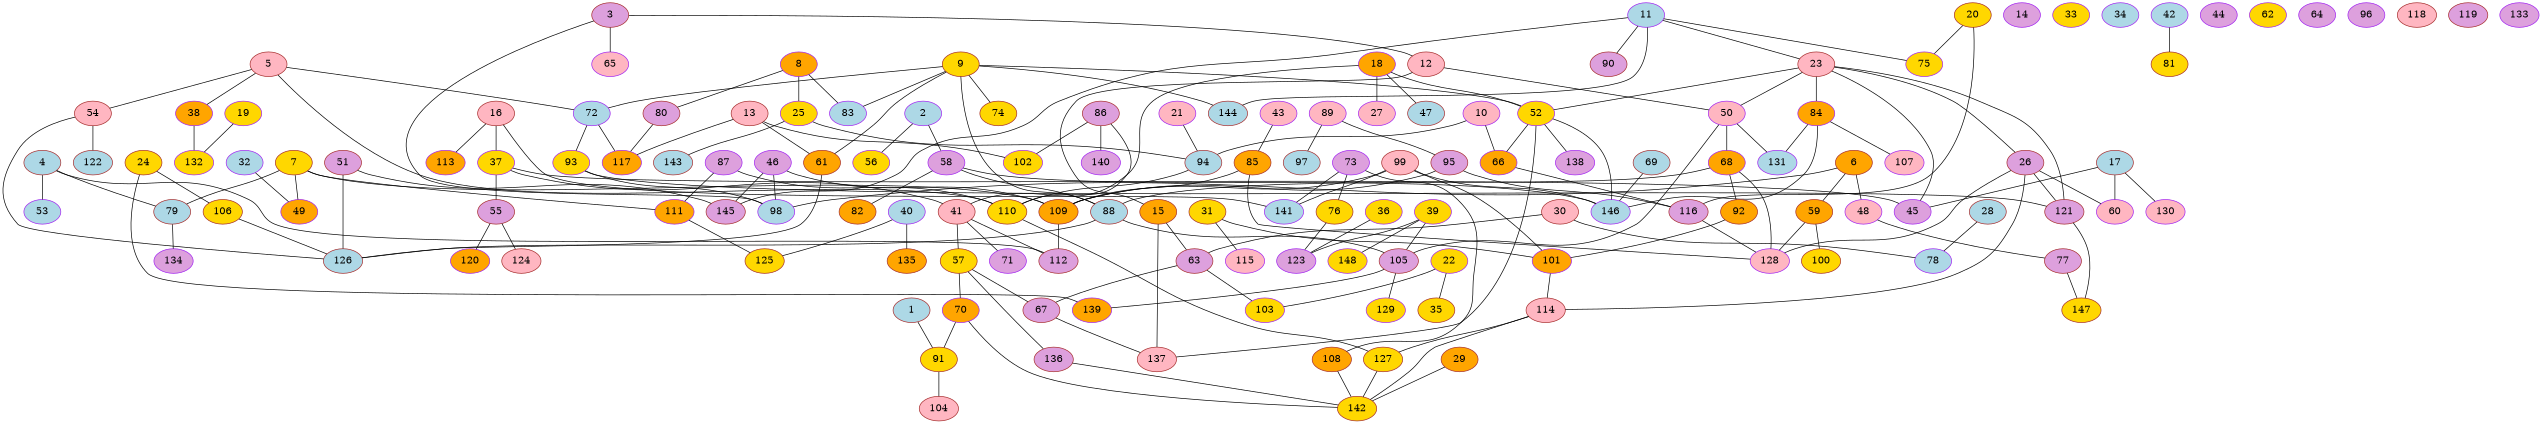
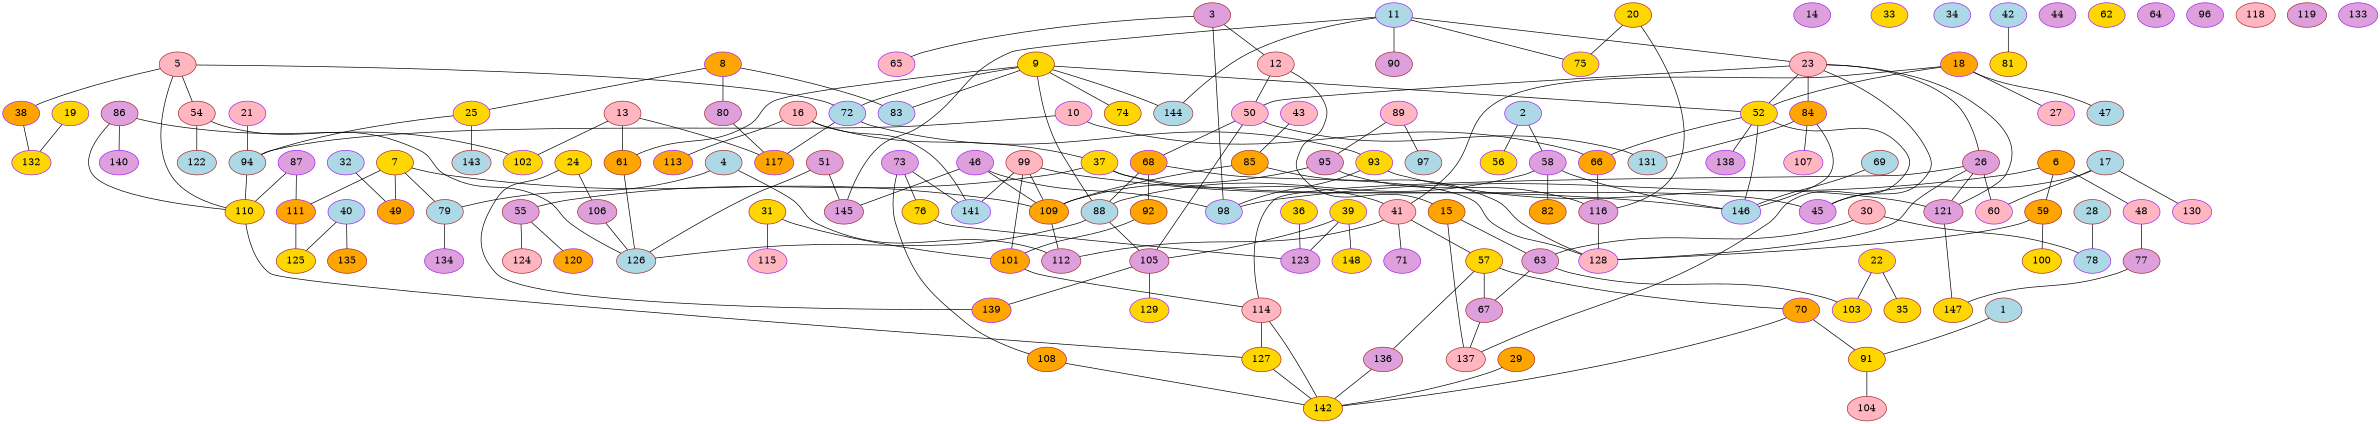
node "131": color purple -> brown
node "53": removed
node "106": fillcolor gold -> plum
